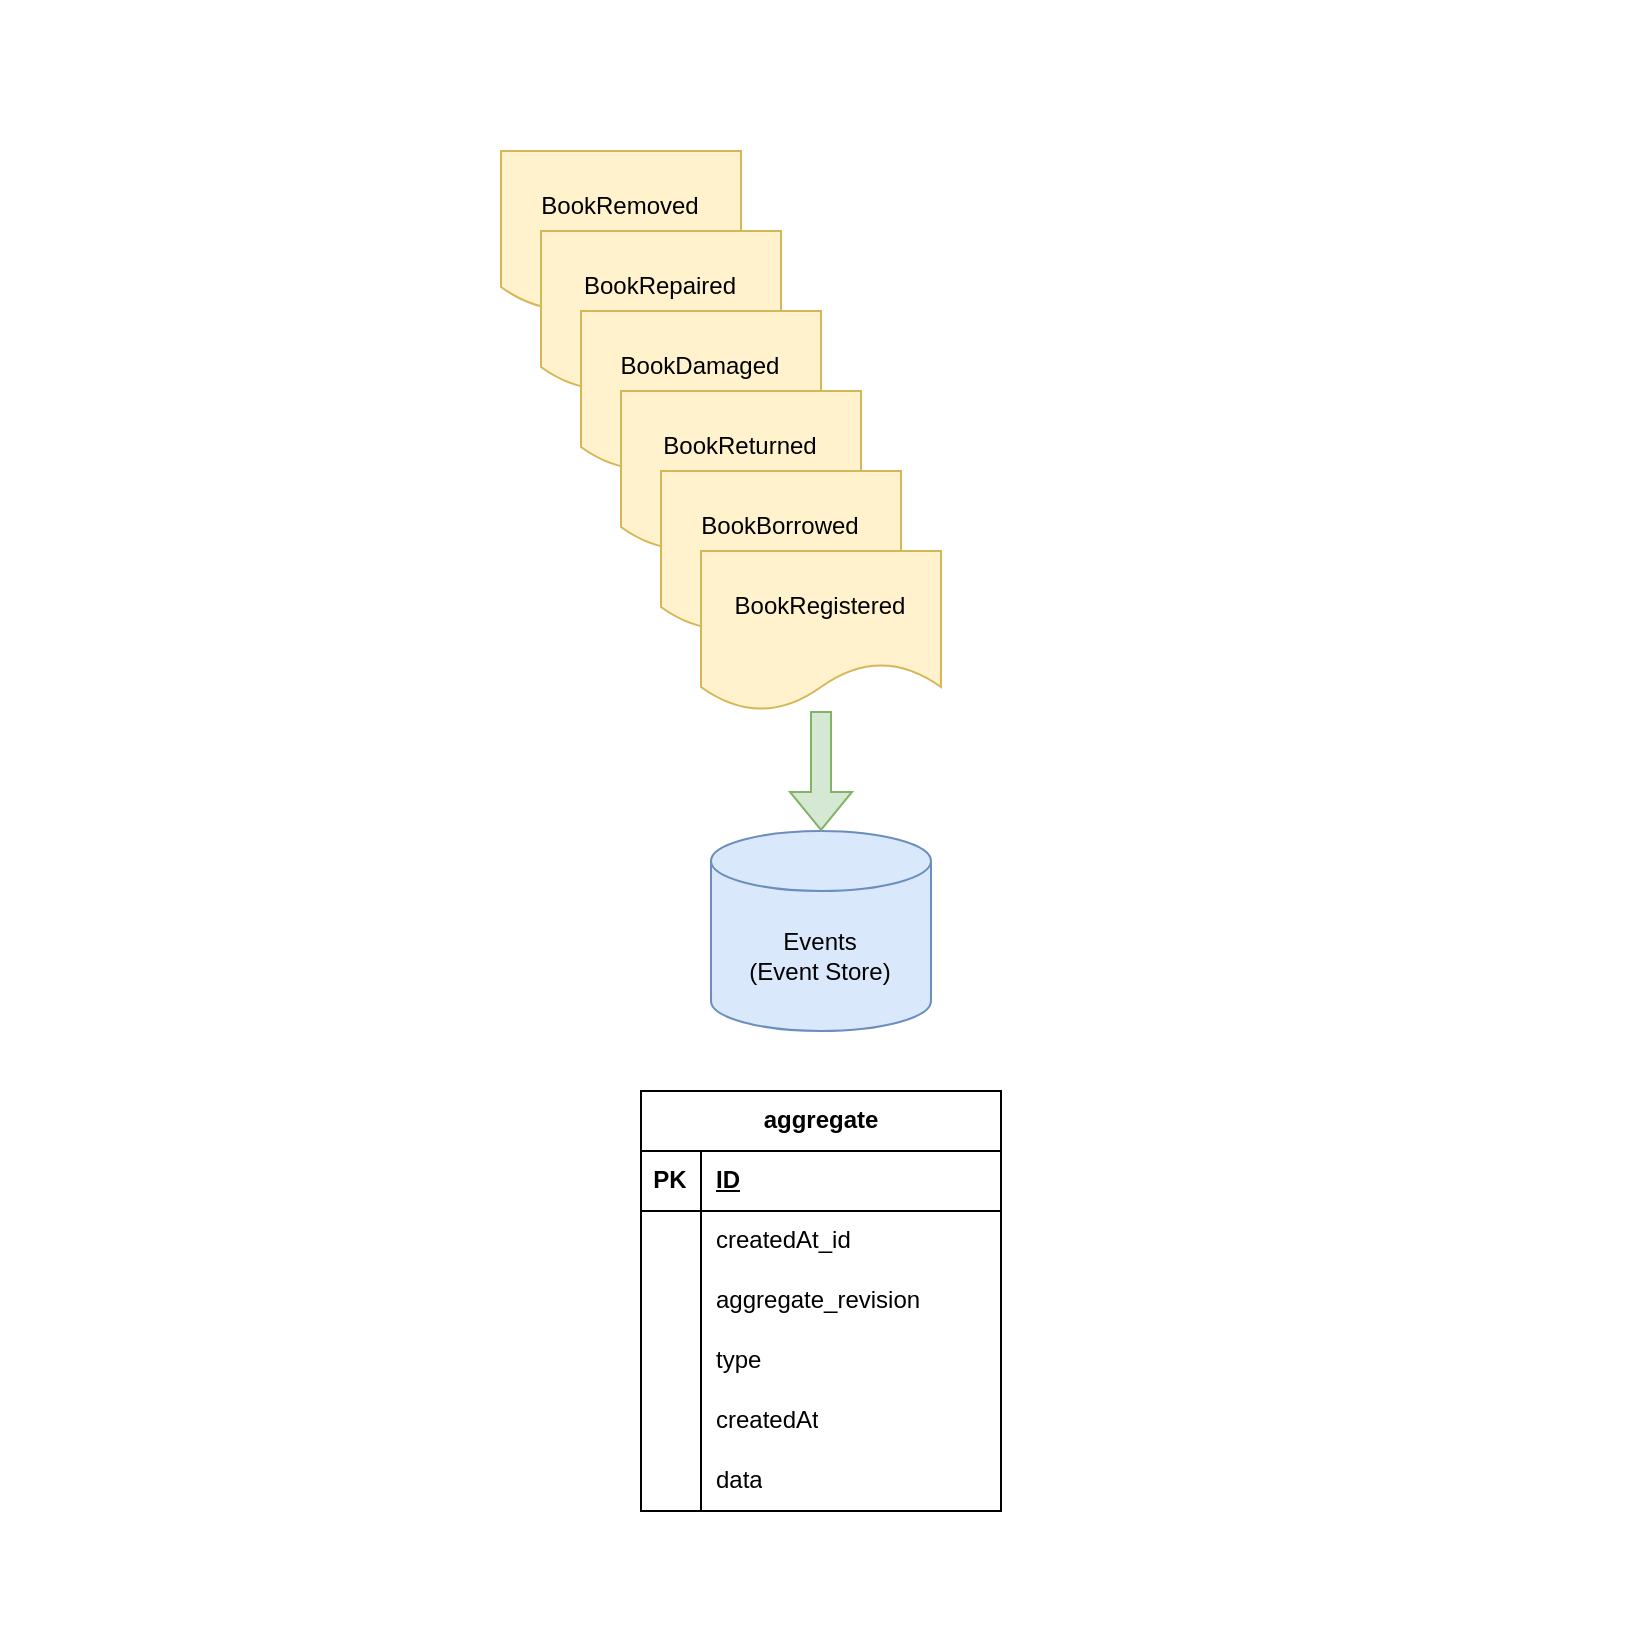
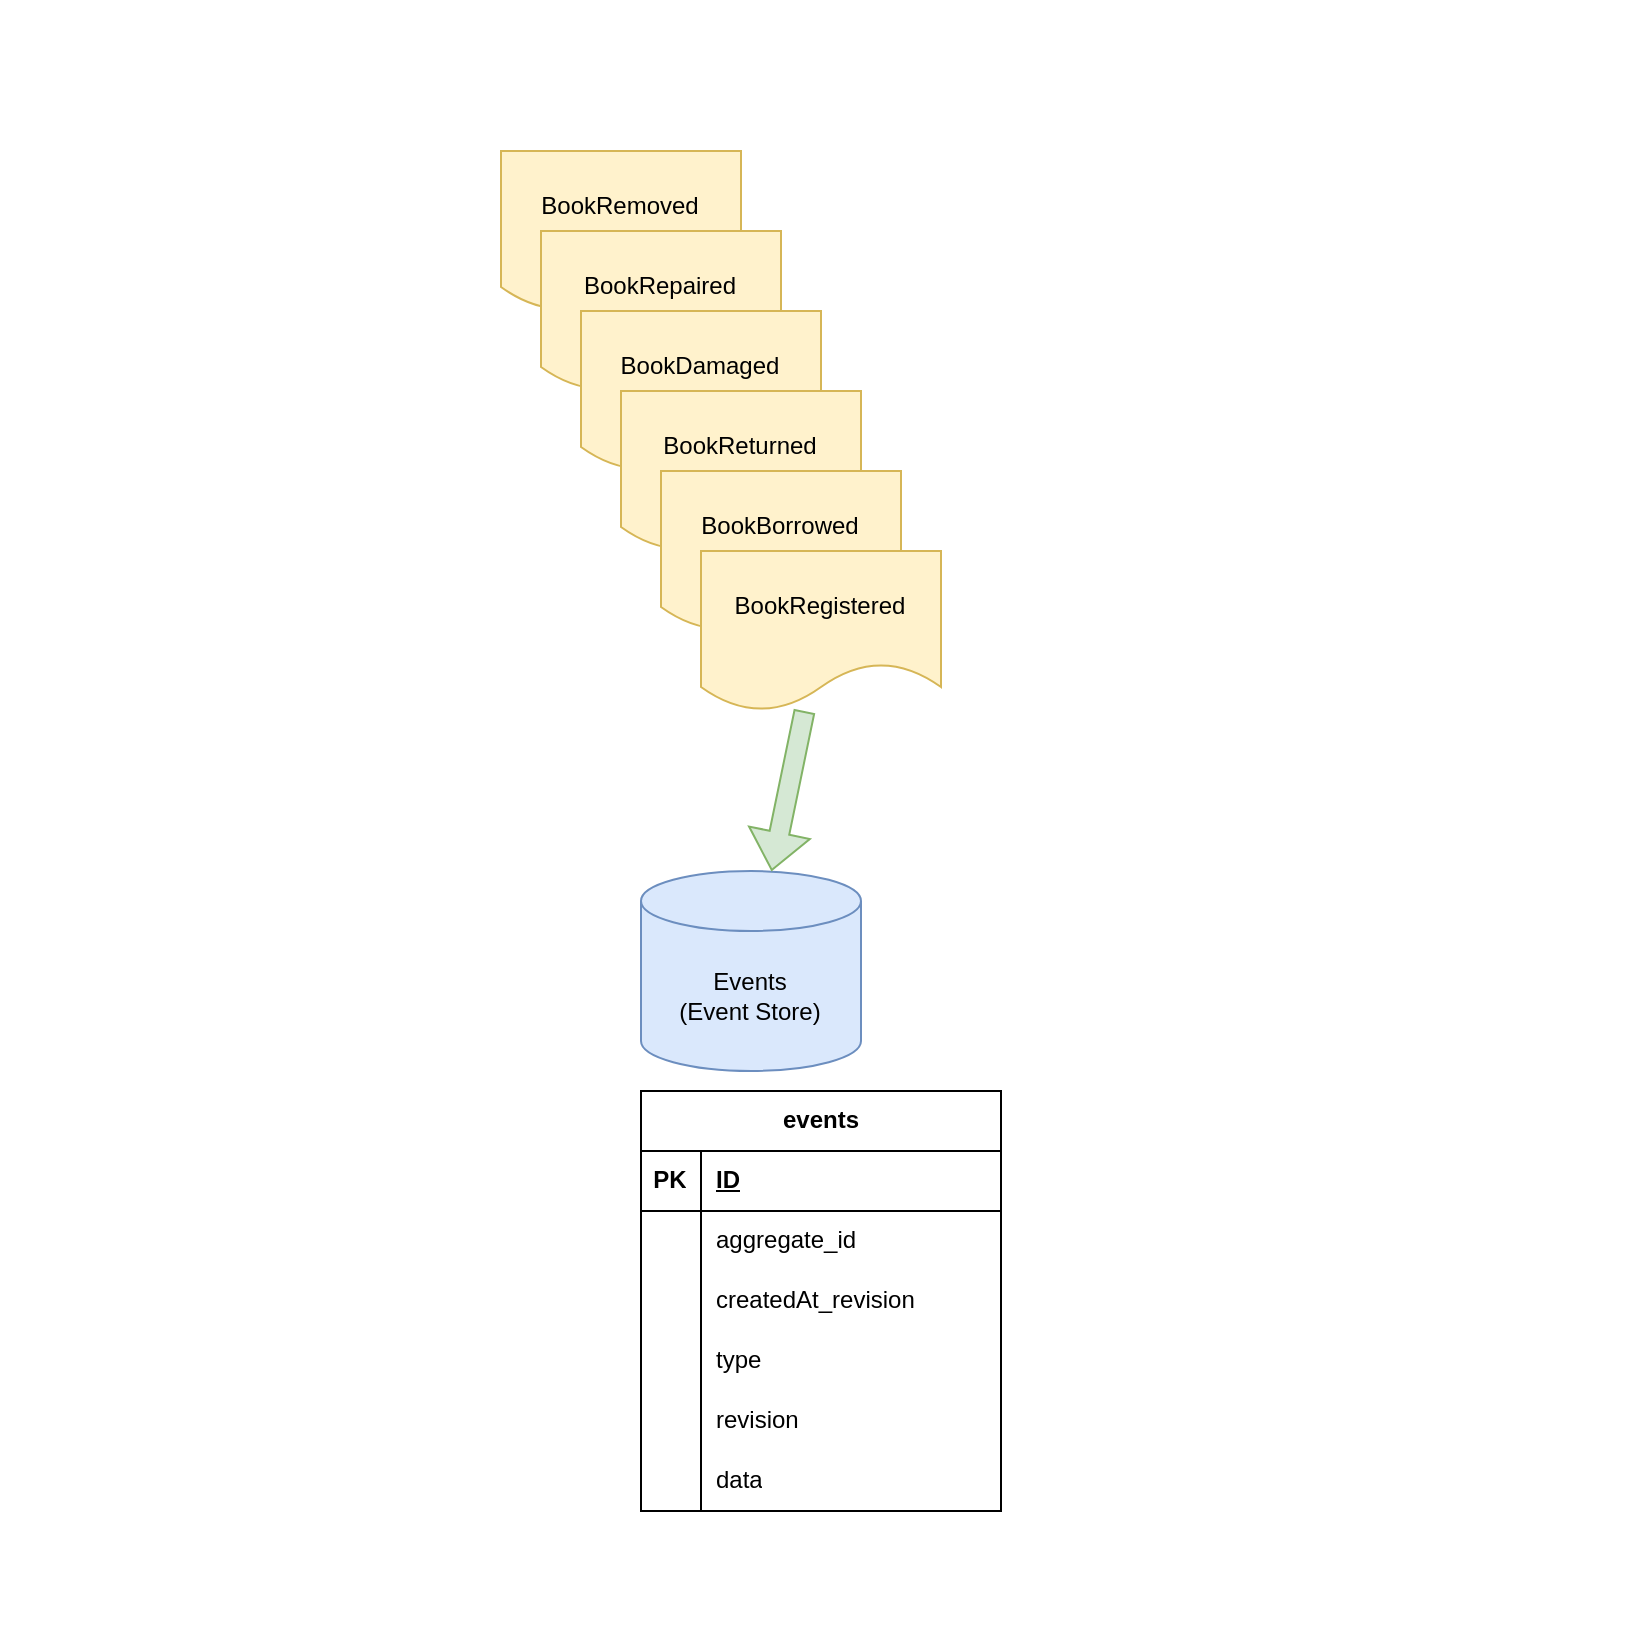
node "Events (Event Store)": moved (821, 931) -> (751, 971)
node "aggregate": label "aggregate" -> "events"
node "createdAt_id": label "createdAt_id" -> "aggregate_id"
node "aggregate_revision": label "aggregate_revision" -> "createdAt_revision"
node "createdAt": label "createdAt" -> "revision"
